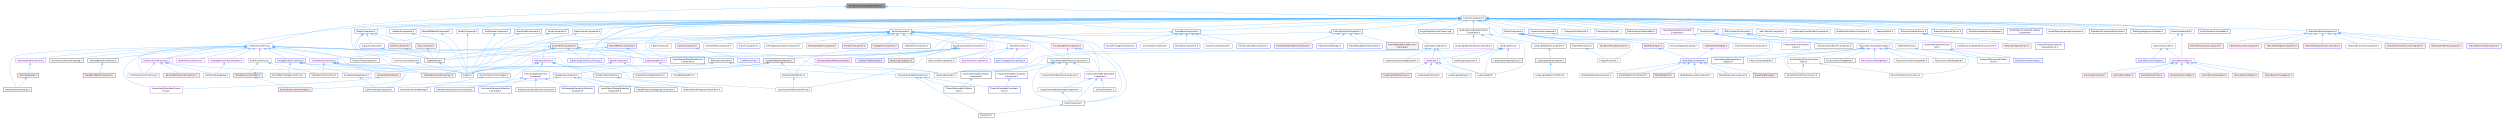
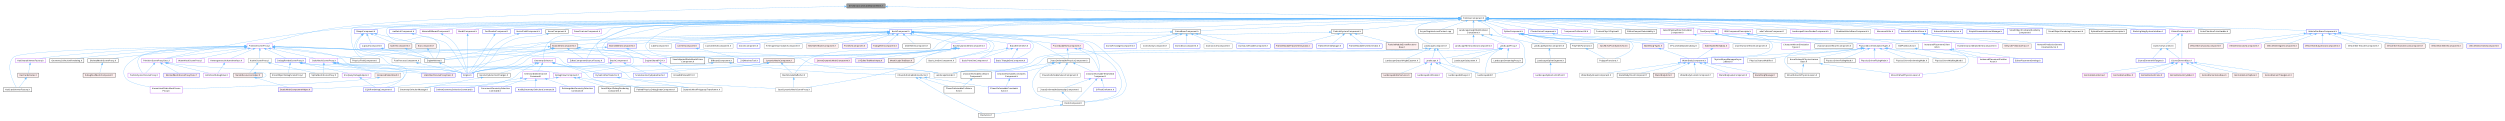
edge "Engine.h" -> "DrawFrustumComponent.h": removed
node "ParticleModuleEventReceiver Command.h": label "ParticleModuleEventReceiver Command.h" -> "ParticleModuleEventReceiver Base.h"
